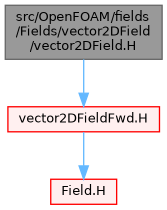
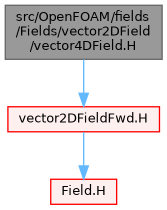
node "src/OpenFOAM/fields /Fields/vector2DField /vector2DField.H": label "src/OpenFOAM/fields /Fields/vector2DField /vector2DField.H" -> "src/OpenFOAM/fields /Fields/vector2DField /vector4DField.H"
